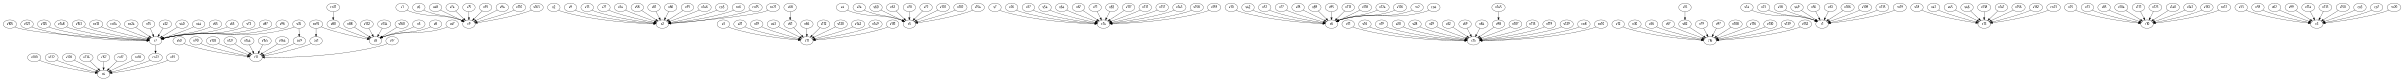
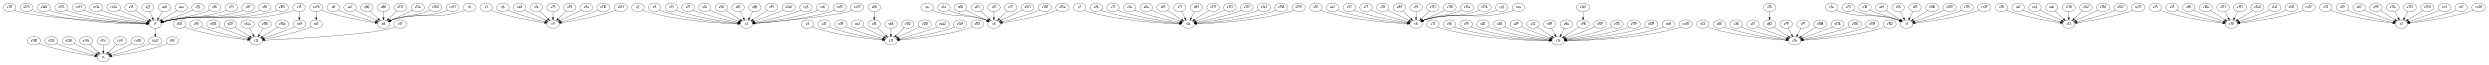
edge "co11" -> "v80": now "co11" -> "c8"
node "v142": label "v142" -> "v442"
